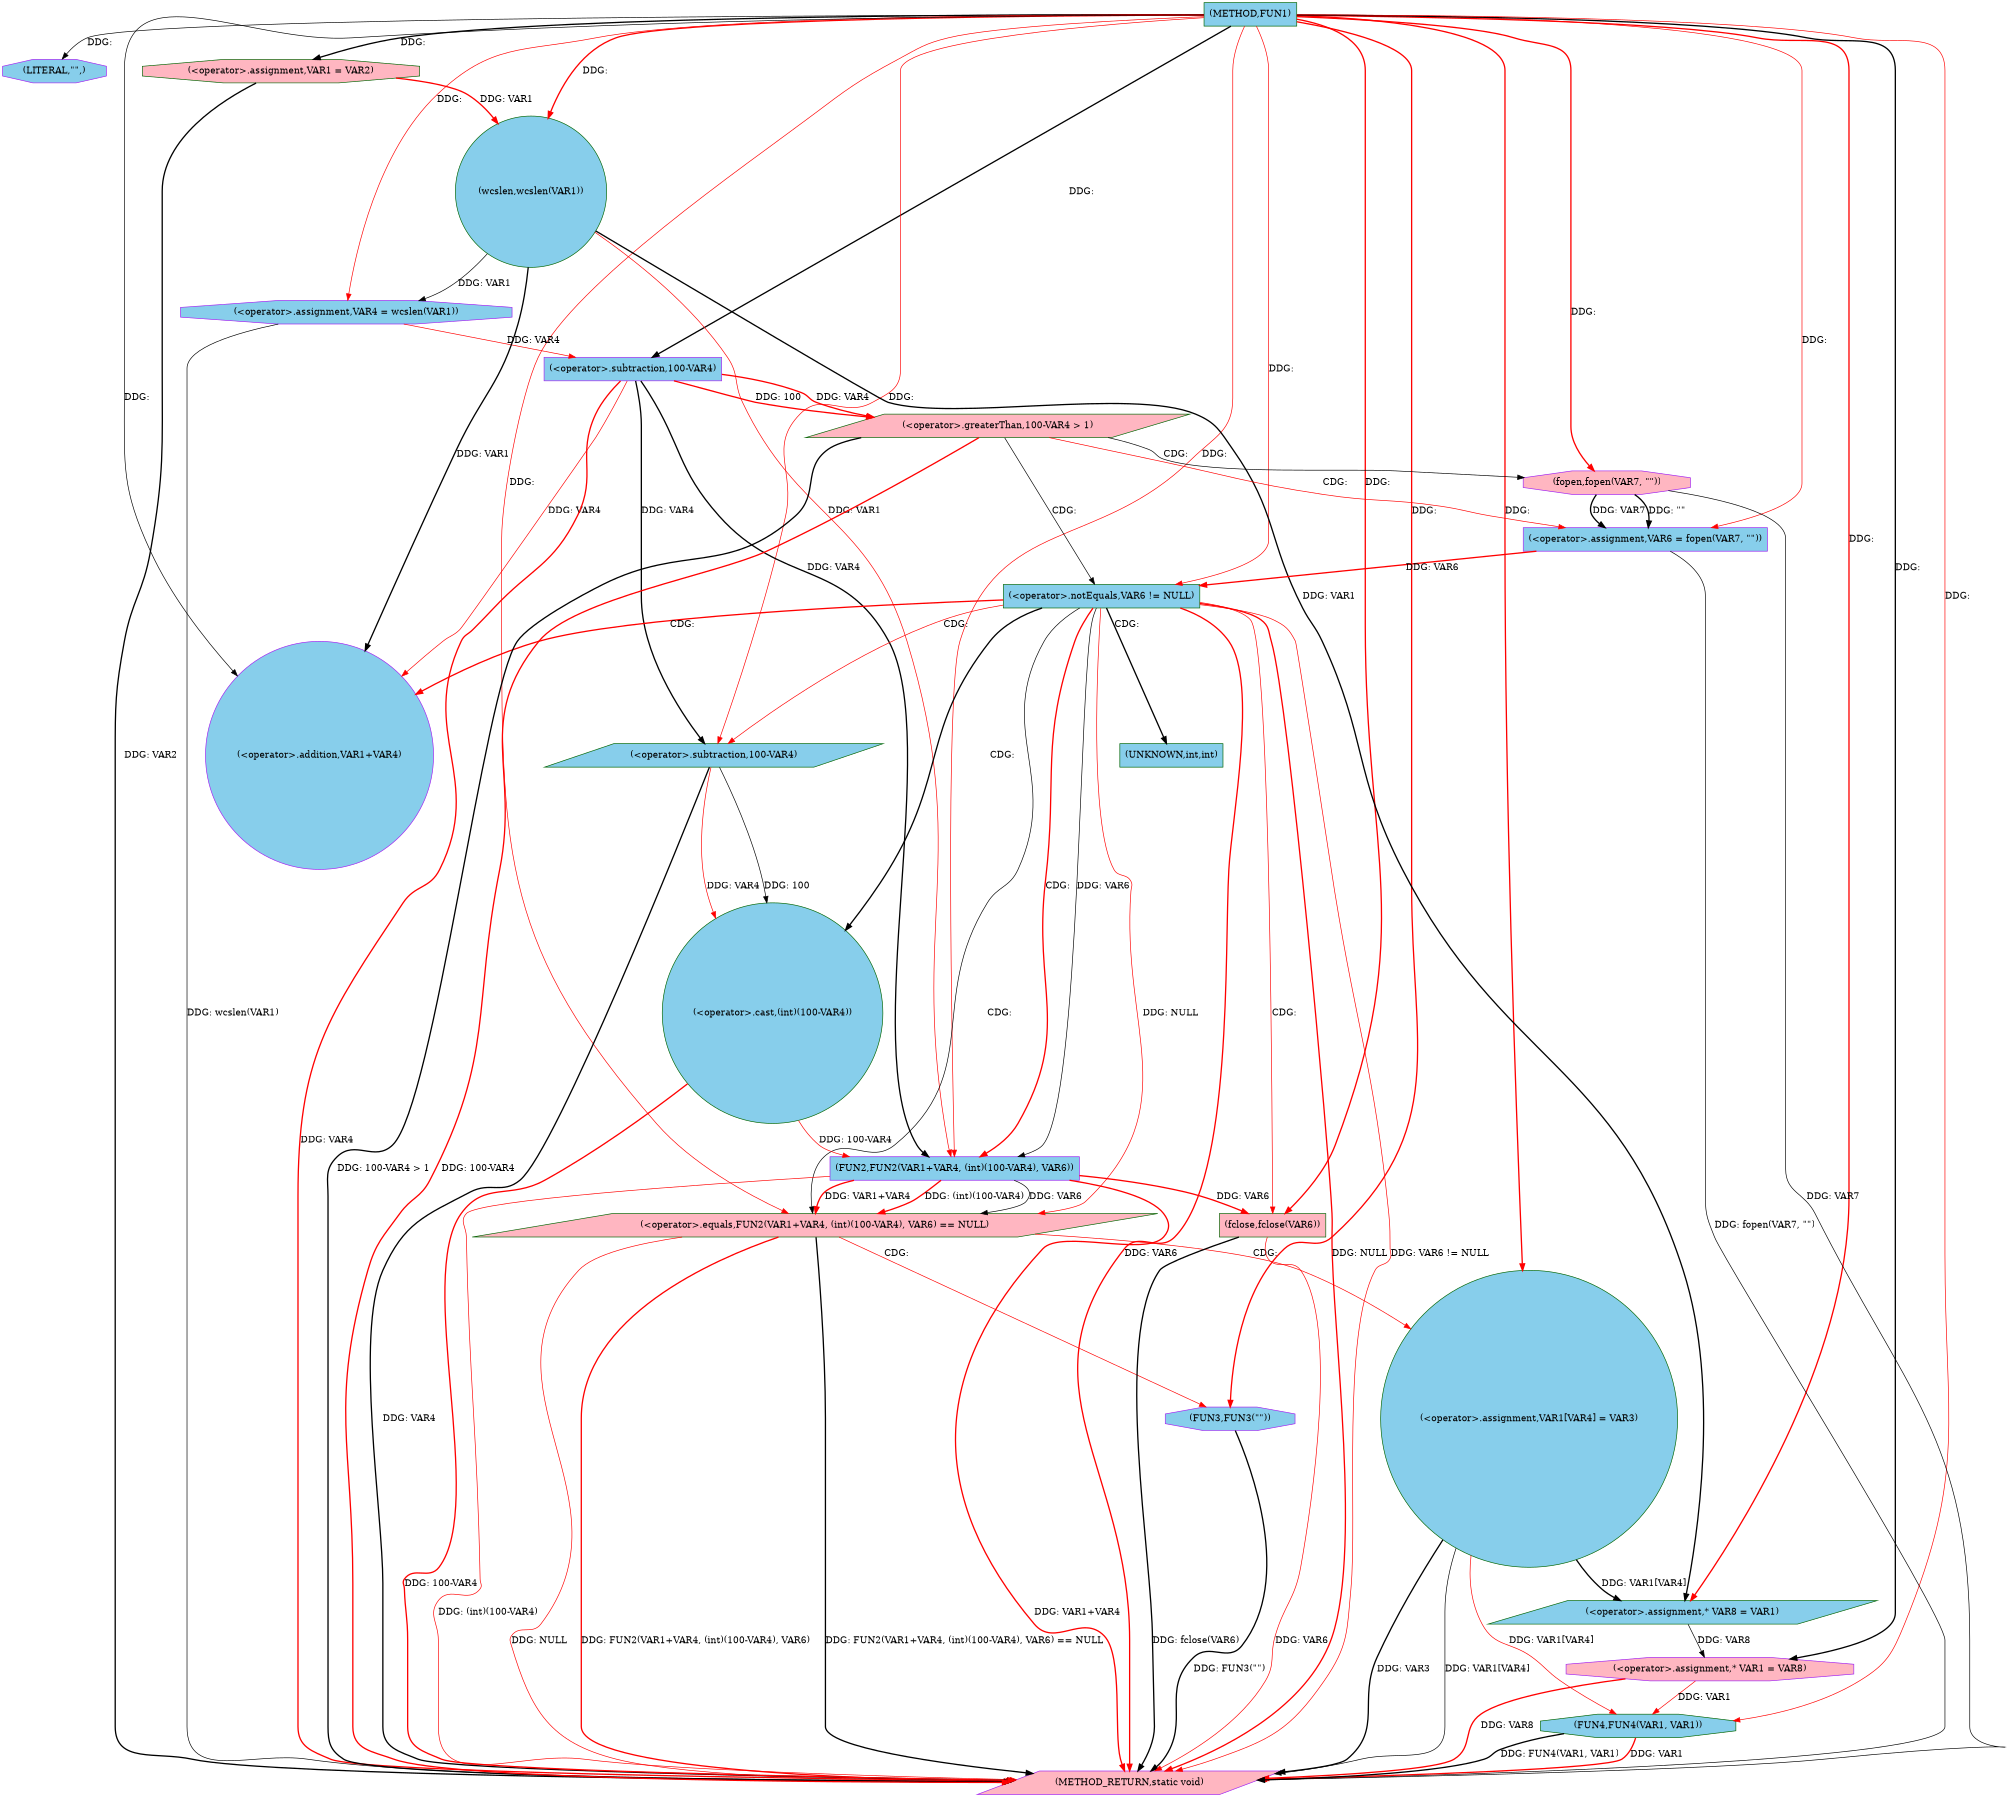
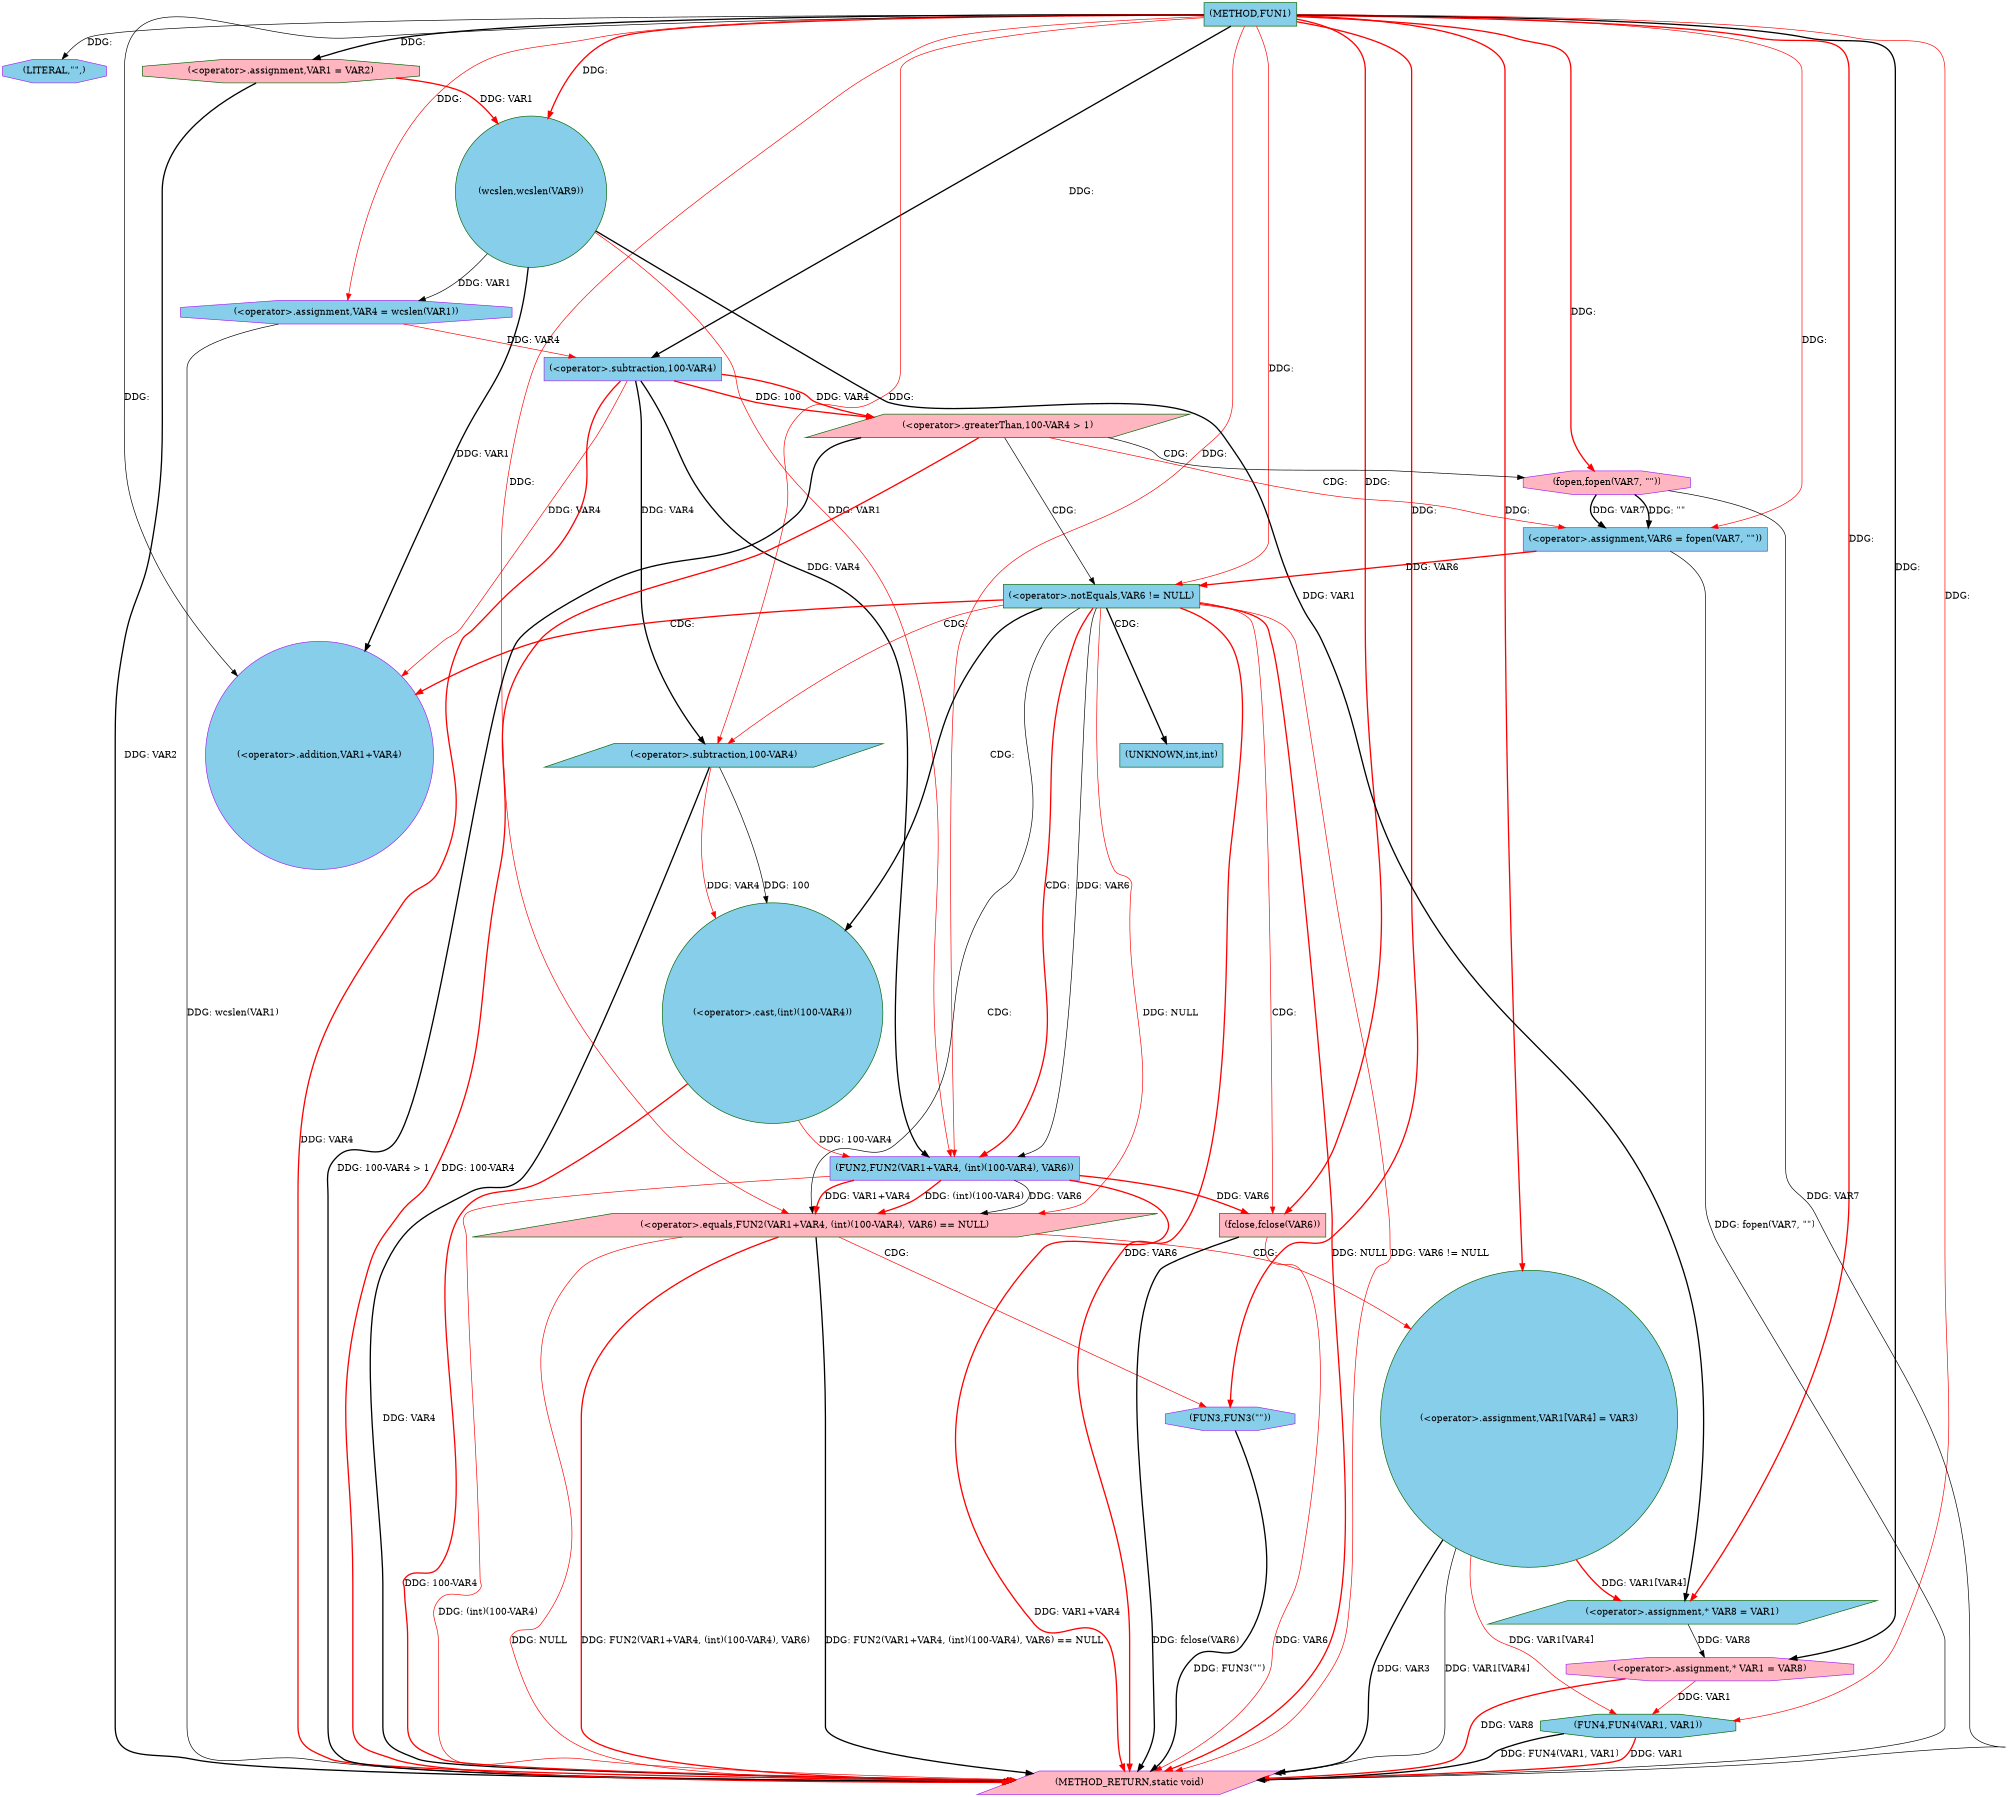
node "(wcslen,wcslen(VAR1))": label "(wcslen,wcslen(VAR1))" -> "(wcslen,wcslen(VAR9))"
edge "(<operator>.assignment,VAR1[VAR4] = VAR3)" -> "(<operator>.assignment,* VAR8 = VAR1)": color black -> red
